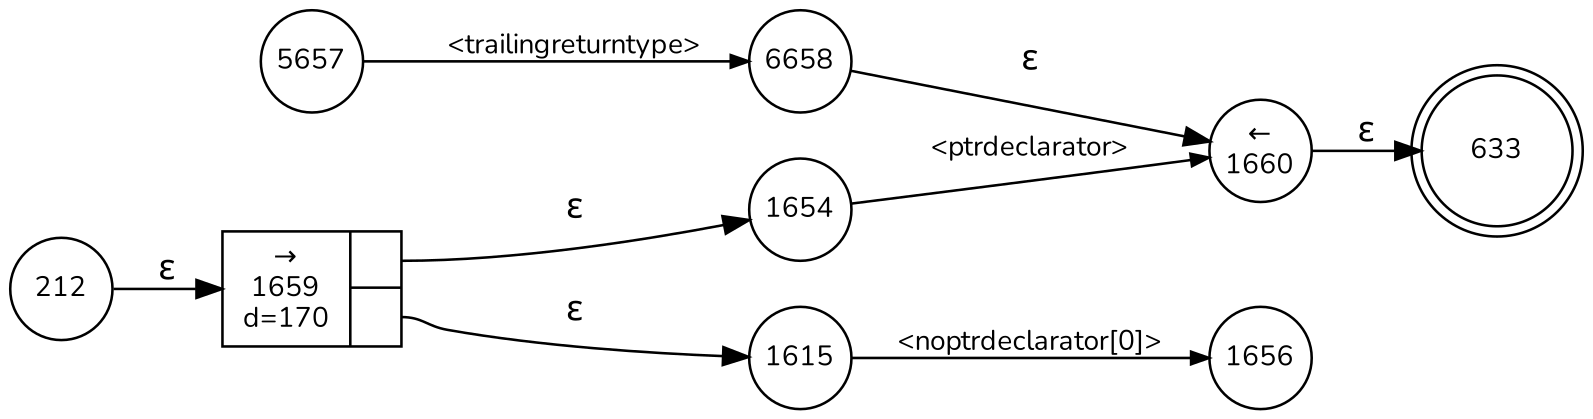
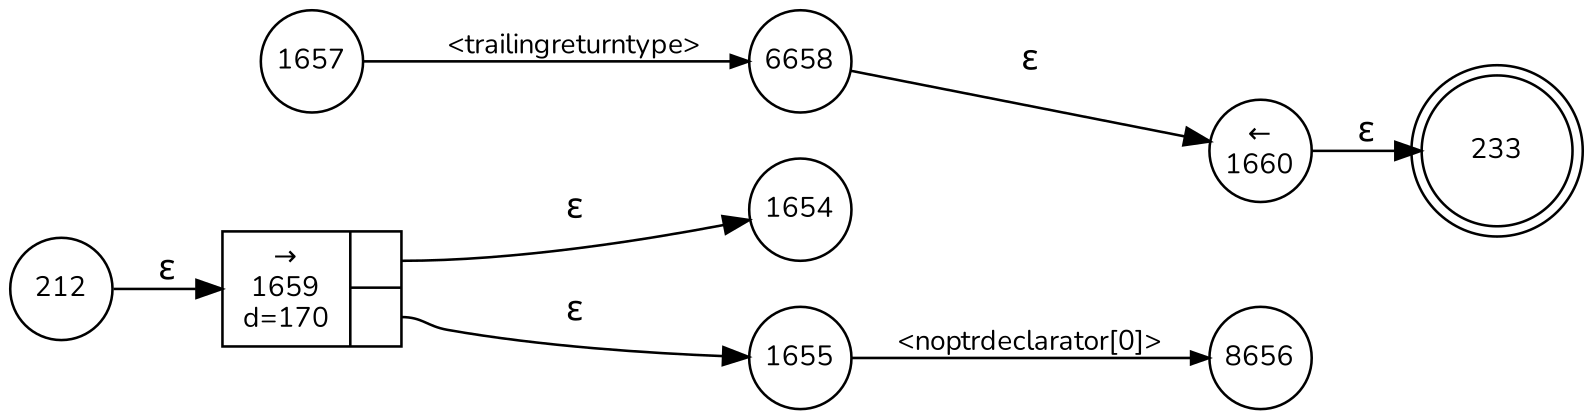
node "5657": label "5657" -> "1657"
node "633": label "633" -> "233"
edge "1654" -> "← 1660": removed, label "<ptrdeclarator>"
node "1615": label "1615" -> "1655"
node "1656": label "1656" -> "8656"
